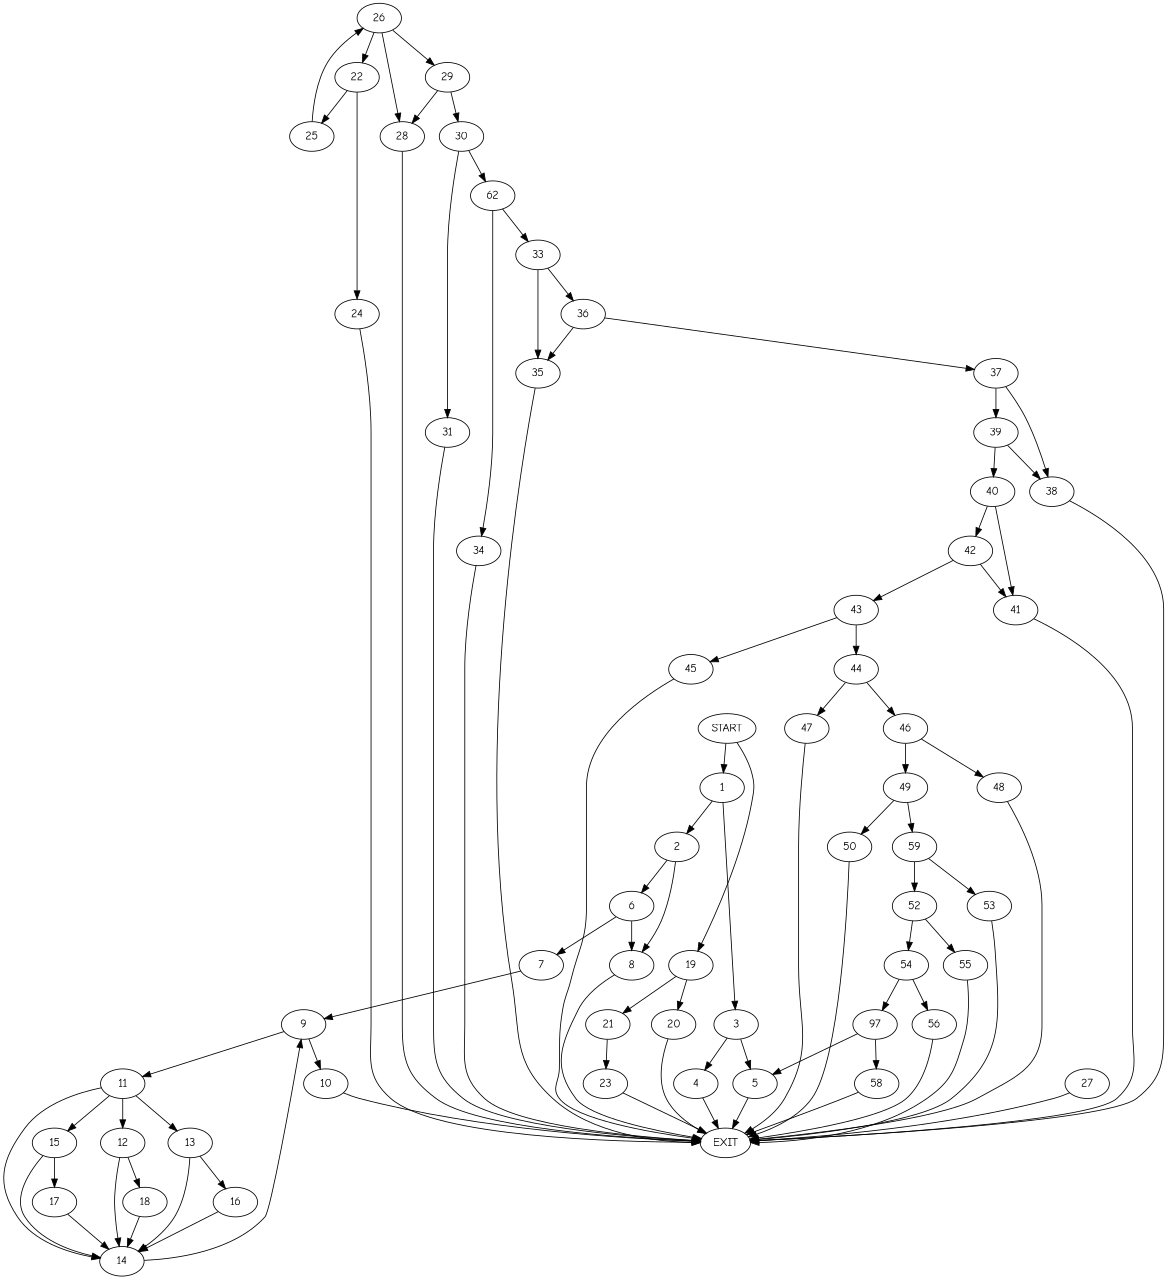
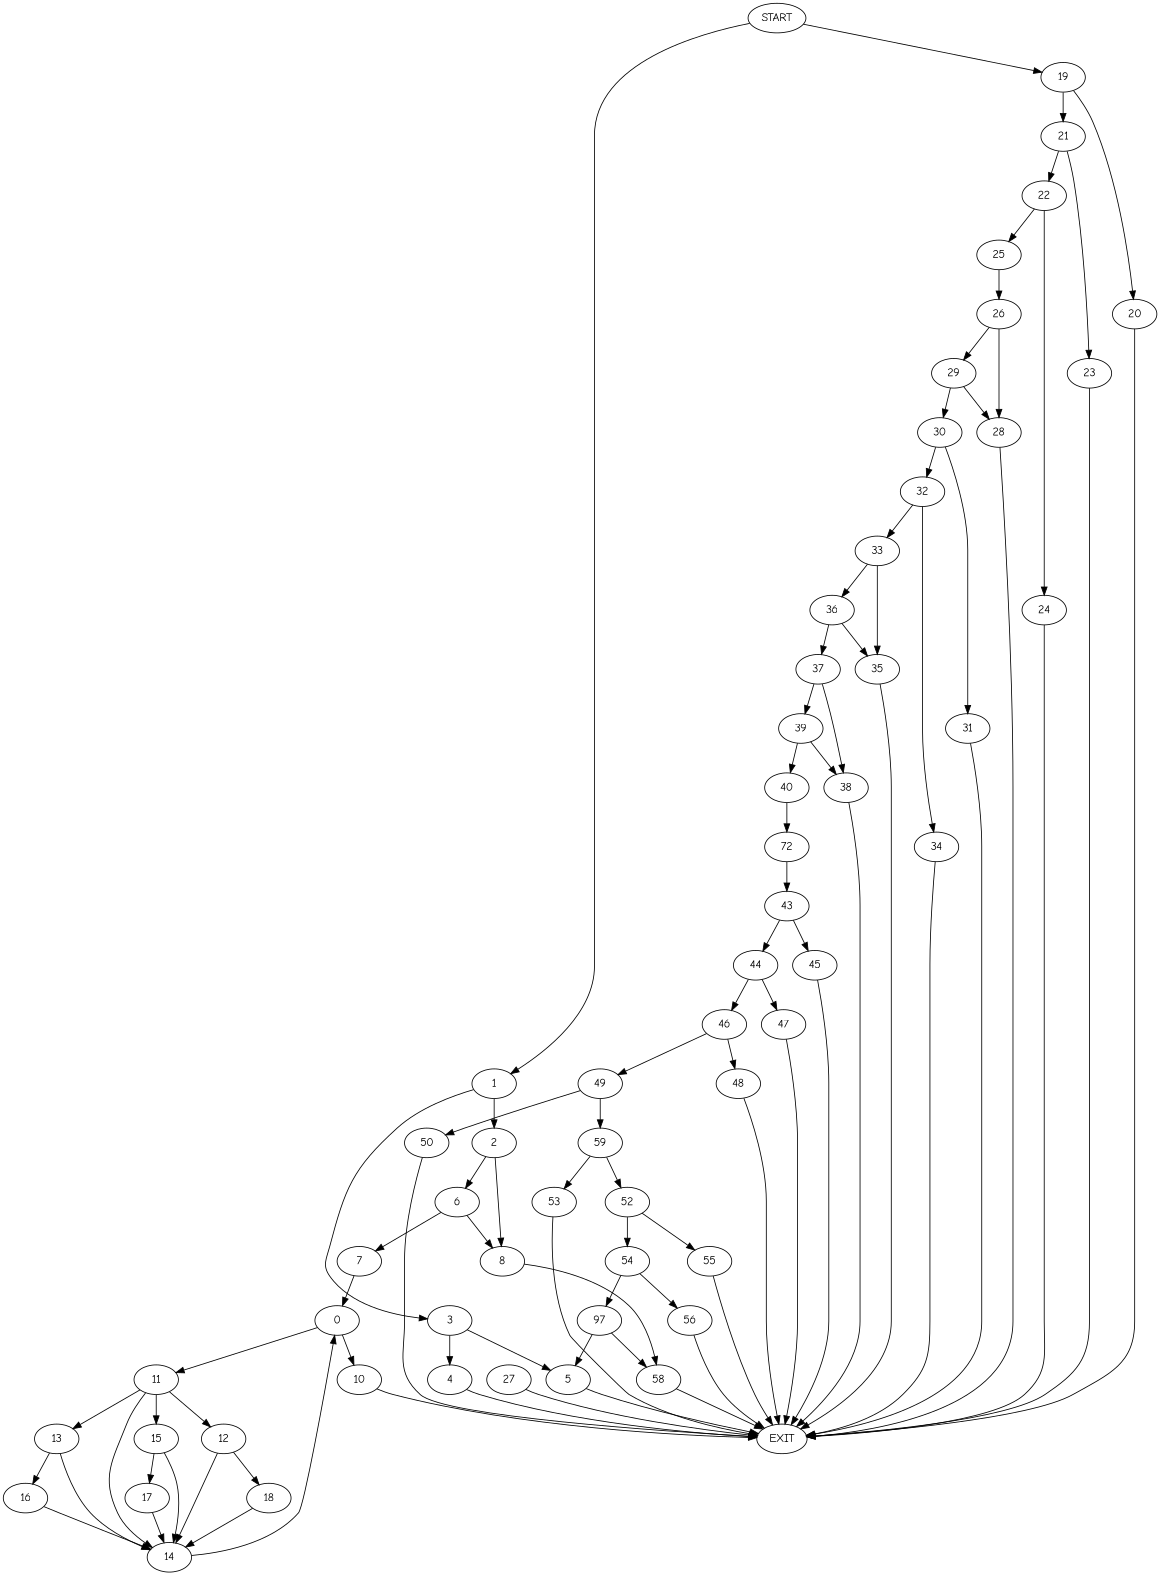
edge "26" -> "22": now "21" -> "22"
node "62": label "62" -> "32"
node "42": label "42" -> "72"
node "41": removed
node "9": label "9" -> "0"
edge "8" -> "EXIT": now "8" -> "58"
